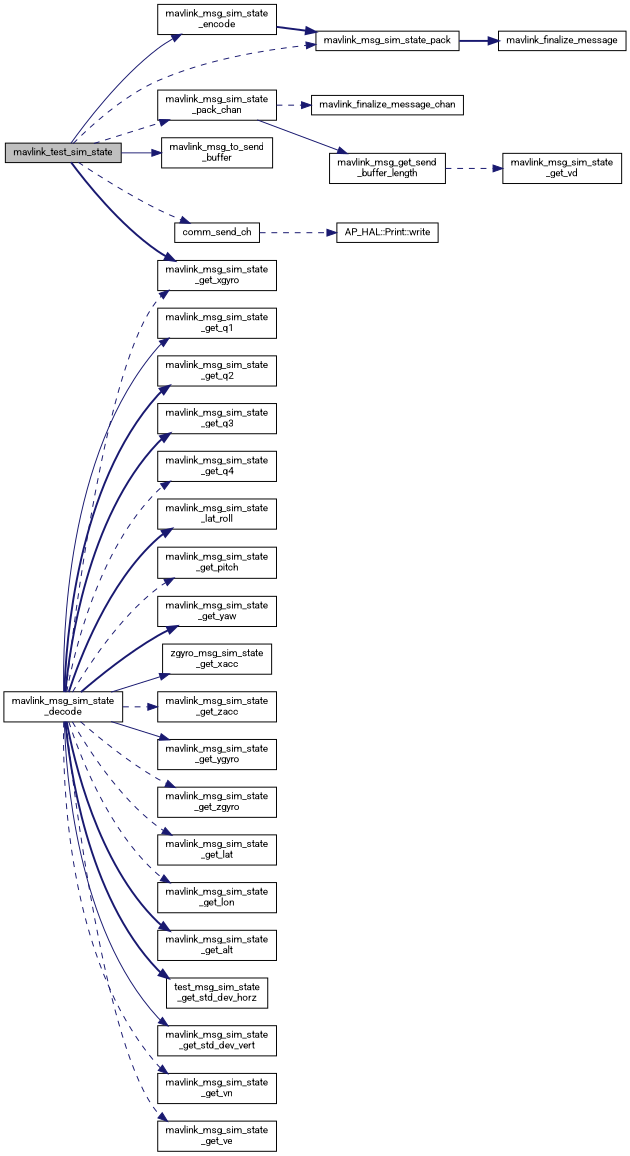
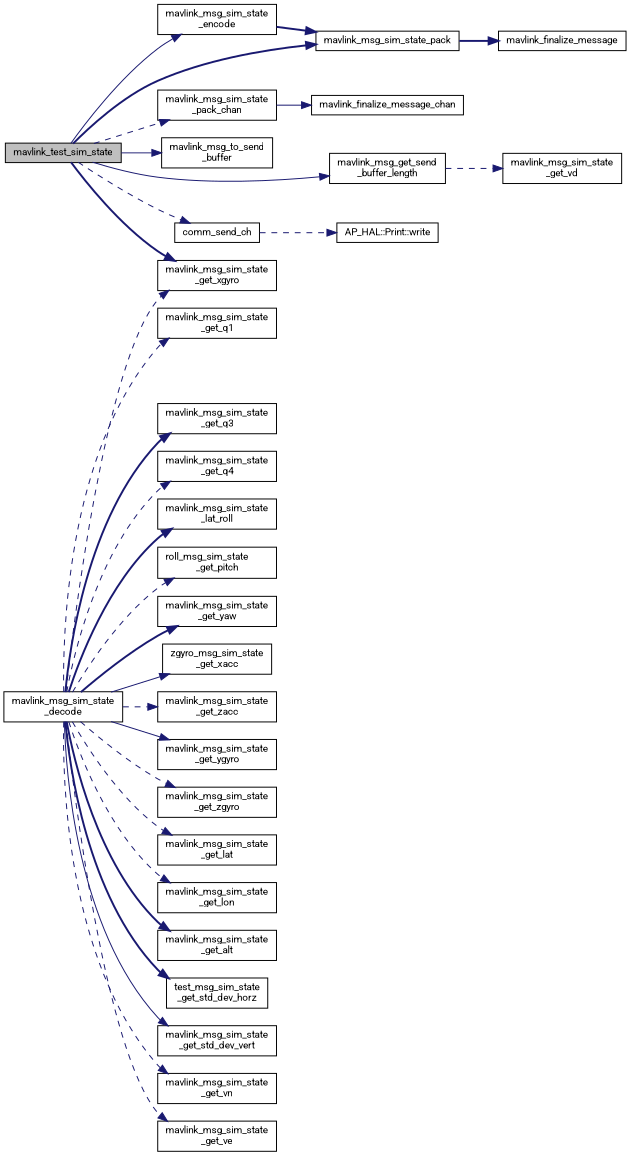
edge "mavlink_test_sim_state" -> "mavlink_msg_sim_state_pack": style dashed -> bold
edge "mavlink_msg_sim_state _pack_chan" -> "mavlink_finalize_message_chan": style dashed -> solid
edge "mavlink_msg_sim_state _pack_chan" -> "mavlink_msg_get_send _buffer_length": now "mavlink_test_sim_state" -> "mavlink_msg_get_send _buffer_length"
node "mavlink_msg_sim_state _get_q2": removed
edge "mavlink_msg_sim_state _decode" -> "mavlink_msg_sim_state _get_q1": style solid -> dashed
node "mavlink_msg_sim_state _get_pitch": label "mavlink_msg_sim_state _get_pitch" -> "roll_msg_sim_state _get_pitch"
